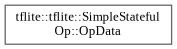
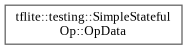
node "tflite::tflite::SimpleStateful Op::OpData": label "tflite::tflite::SimpleStateful Op::OpData" -> "tflite::testing::SimpleStateful Op::OpData"
